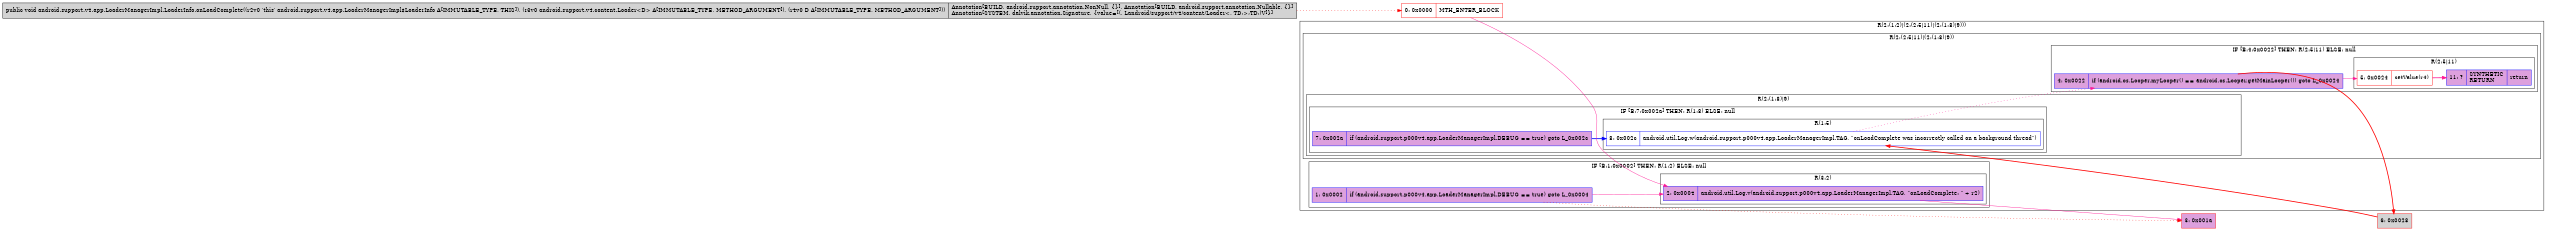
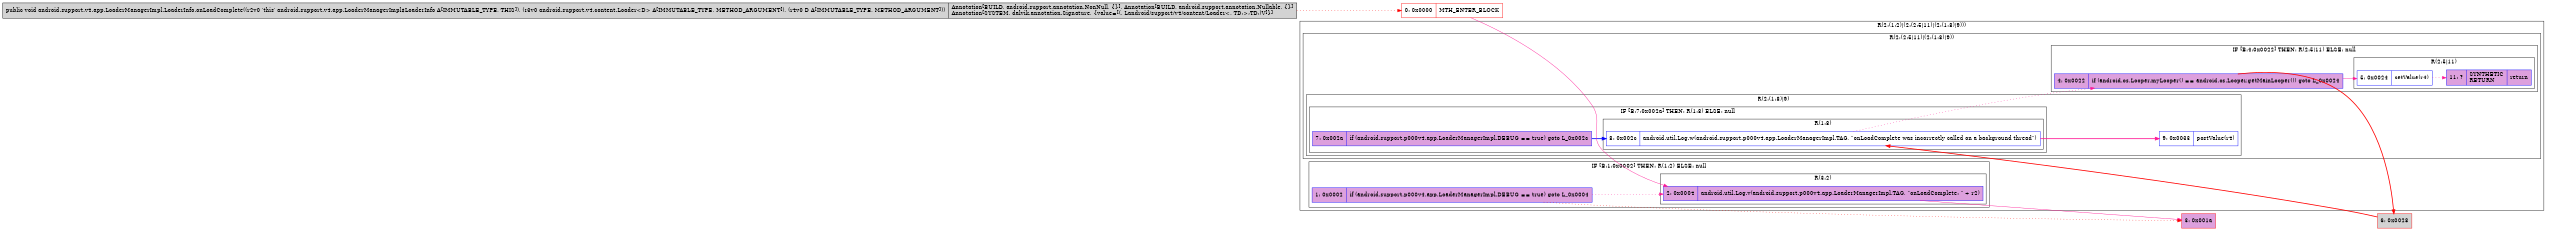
node "5: 0x0024": color red -> blue
edge "5: 0x0024" -> "11: ?": style bold -> dotted
cluster "R(1:5)": label "R(1:5)" -> "R(1:8)"
node "9: 0x0033": added
edge "1: 0x0002" -> "2: 0x0004": style solid -> dotted
